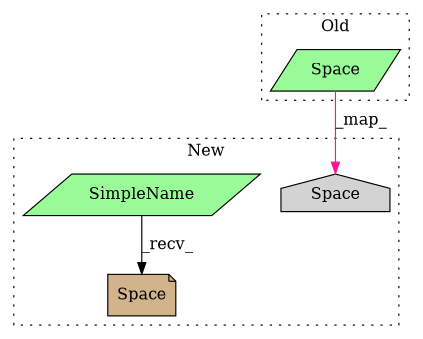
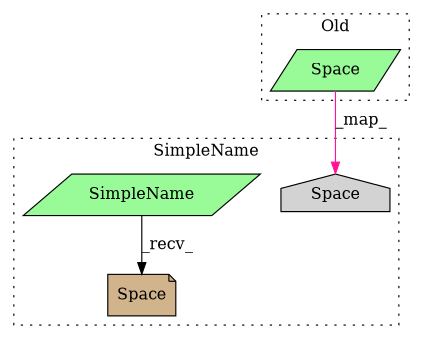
cluster "New": label "New" -> "SimpleName"
